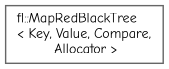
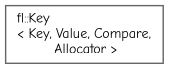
node "fl::MapRedBlackTree < Key, Value, Compare, Allocator >": label "fl::MapRedBlackTree < Key, Value, Compare, Allocator >" -> "fl::Key < Key, Value, Compare, Allocator >"
